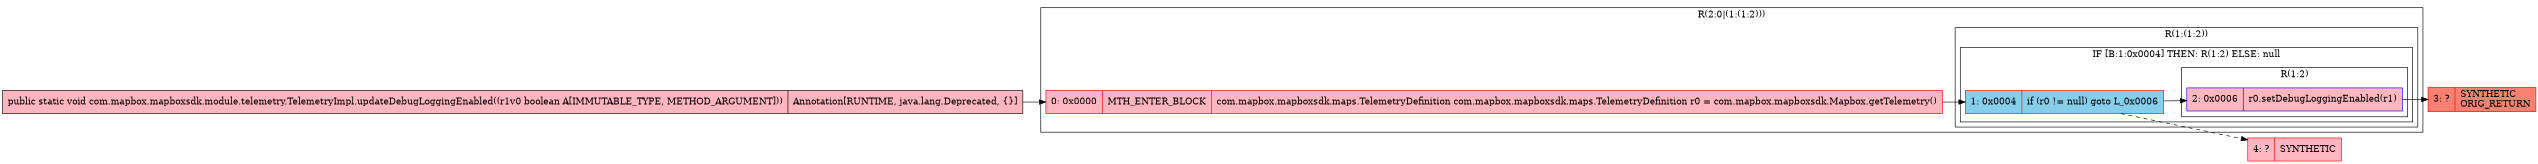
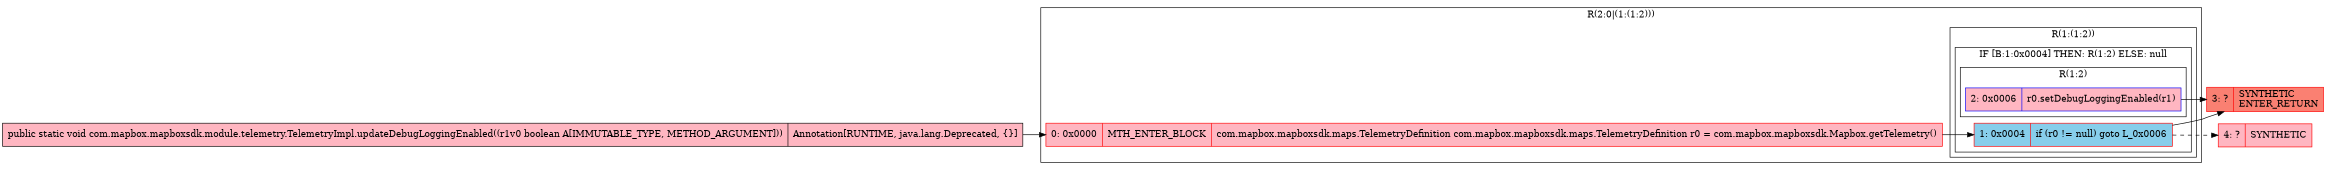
edge "1: 0x0004" -> "2: 0x0006": now "1: 0x0004" -> "3: ?"
node "3: ?": text "ORIG_RETURN" -> "ENTER_RETURN"
